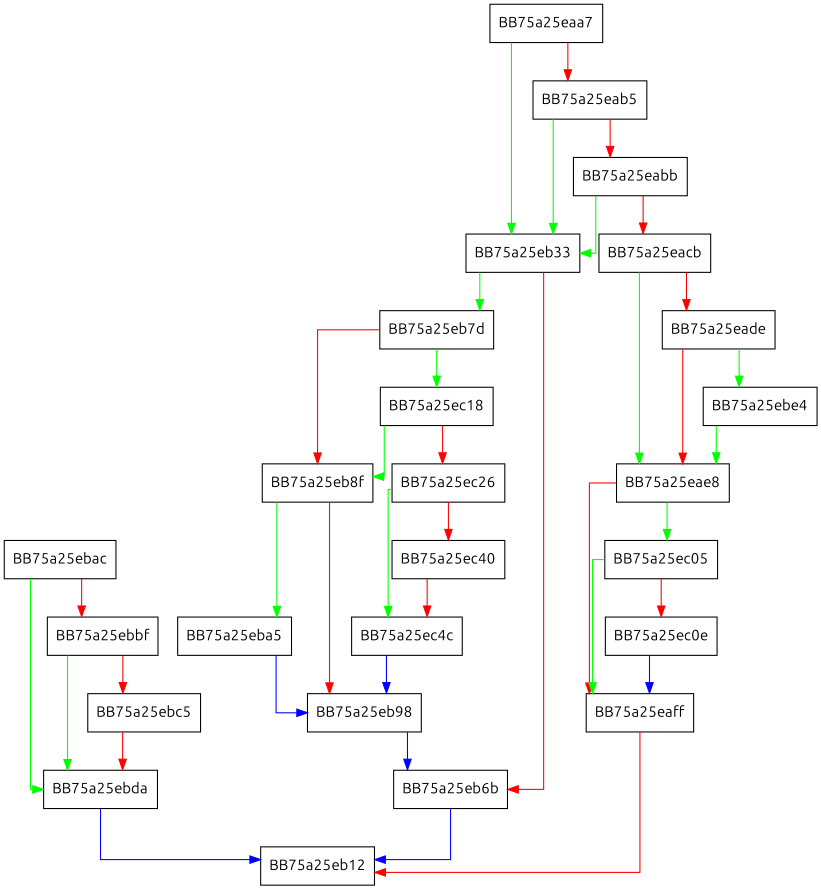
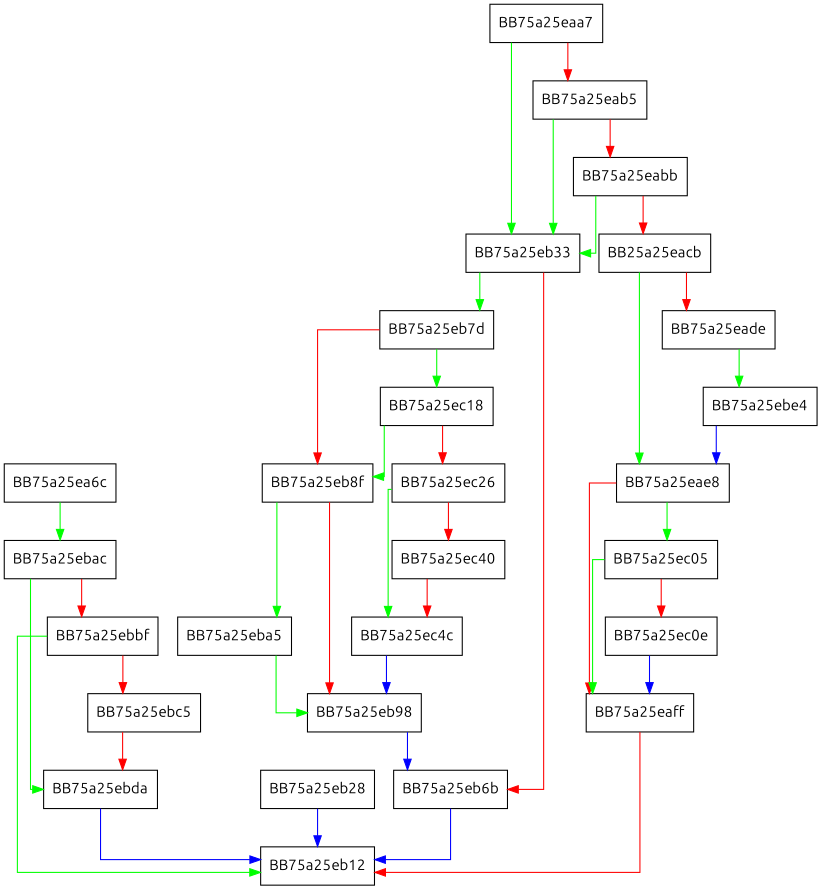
node "BB75a25eacb": label "BB75a25eacb" -> "BB25a25eacb"
edge "BB75a25eade" -> "BB75a25eae8": removed
edge "BB75a25ebe4" -> "BB75a25eae8": color green -> blue
node "BB75a25ea6c": added
edge "BB75a25eba5" -> "BB75a25eb98": color blue -> green
edge "BB75a25ebbf" -> "BB75a25ebda": now "BB75a25ebbf" -> "BB75a25eb12"
node "BB75a25eb28": added
